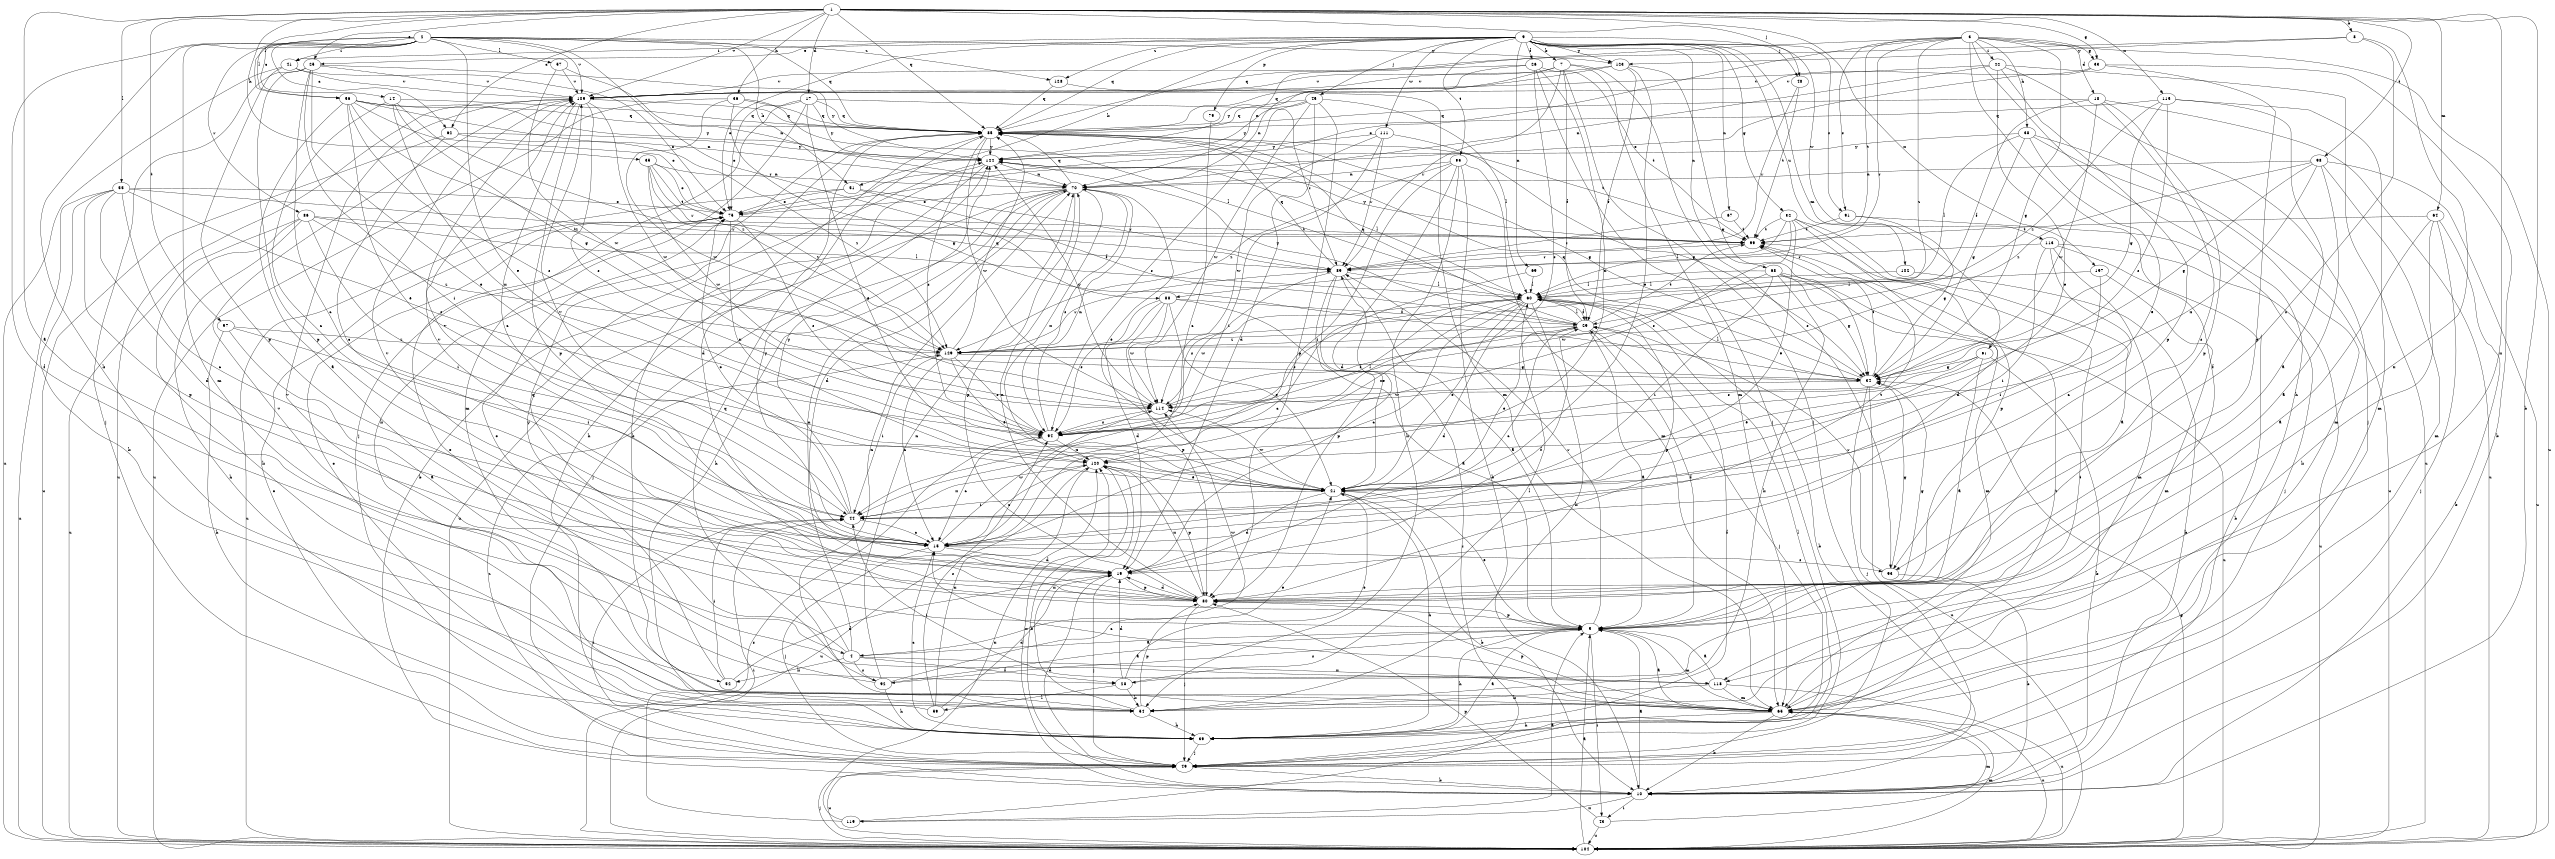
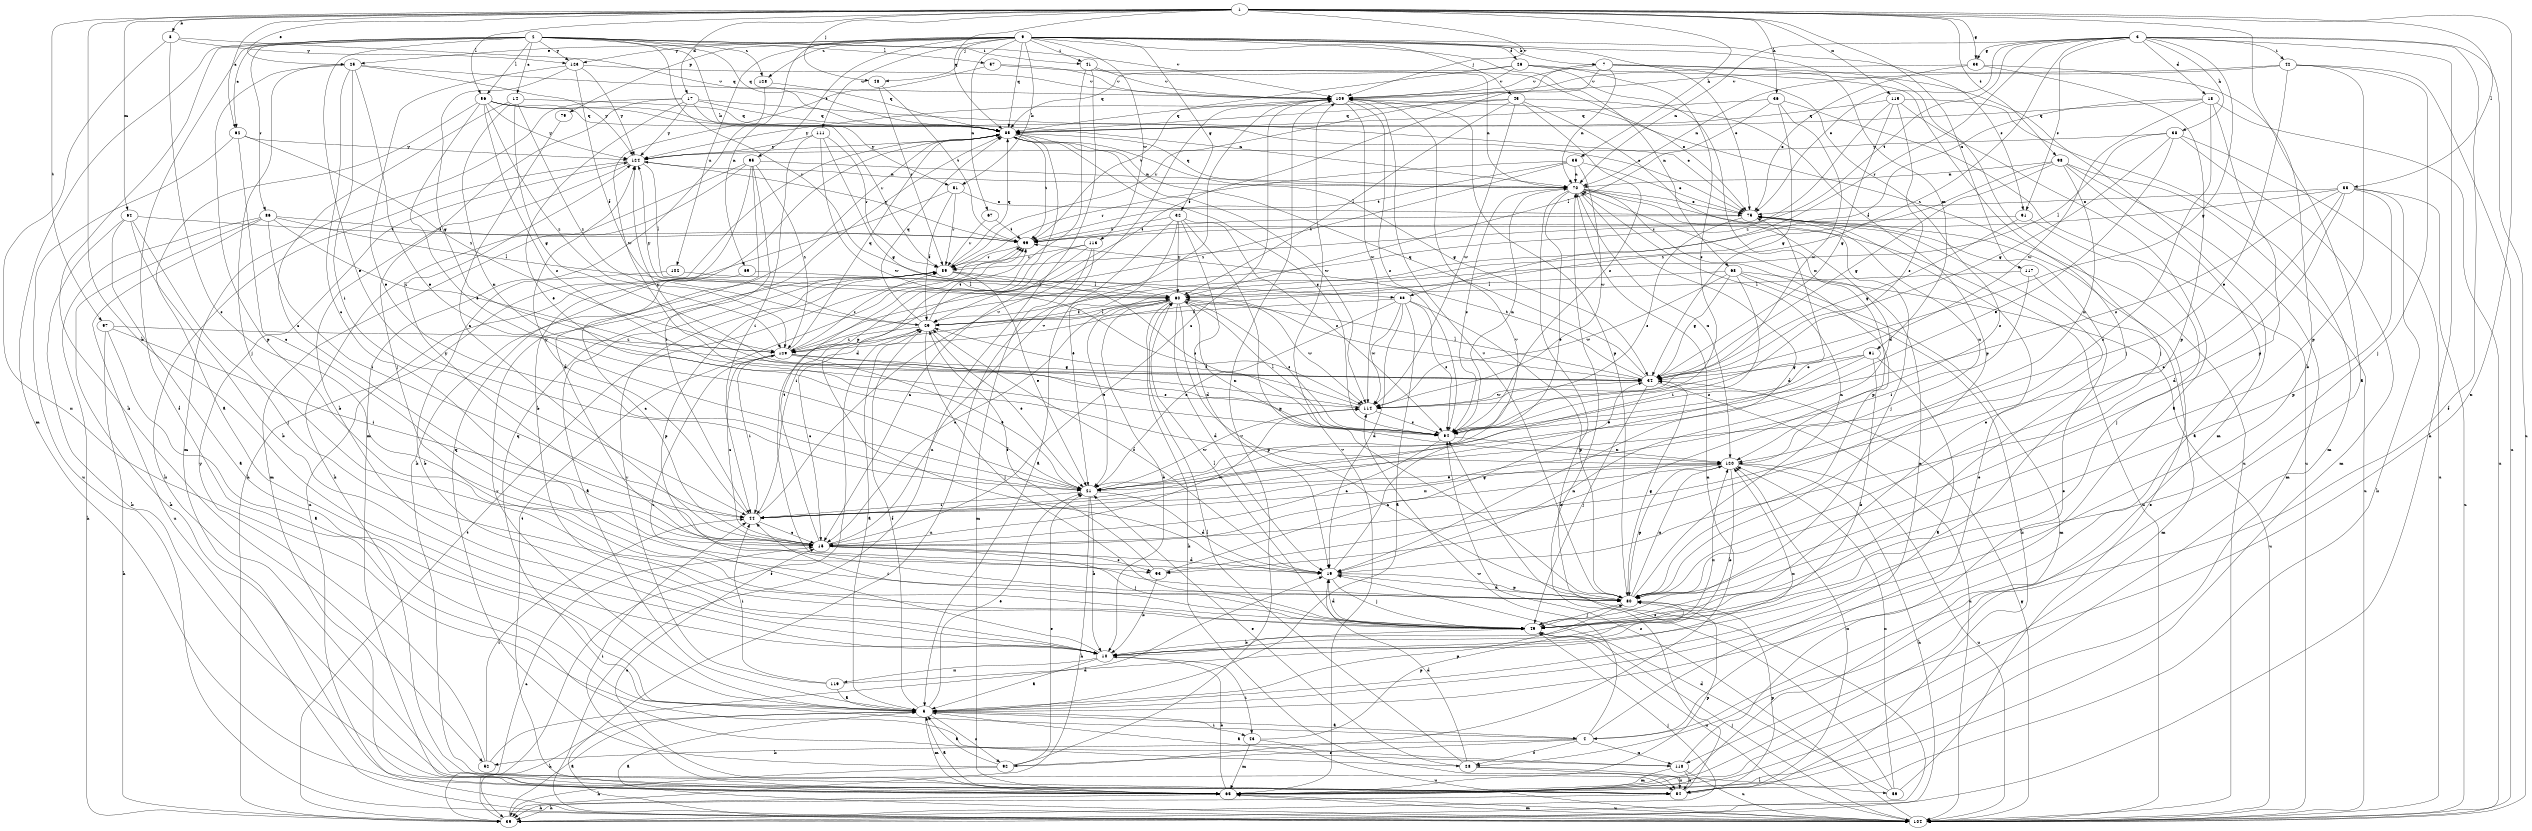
edge "32" -> "60": label "l" -> "y"
node "197": label "197" -> "117"
edge "93" -> "29": label "r" -> "f"
edge "80" -> "5": reversed
edge "113" -> "10": removed, label "b"
edge "120" -> "39": added, label "h"
